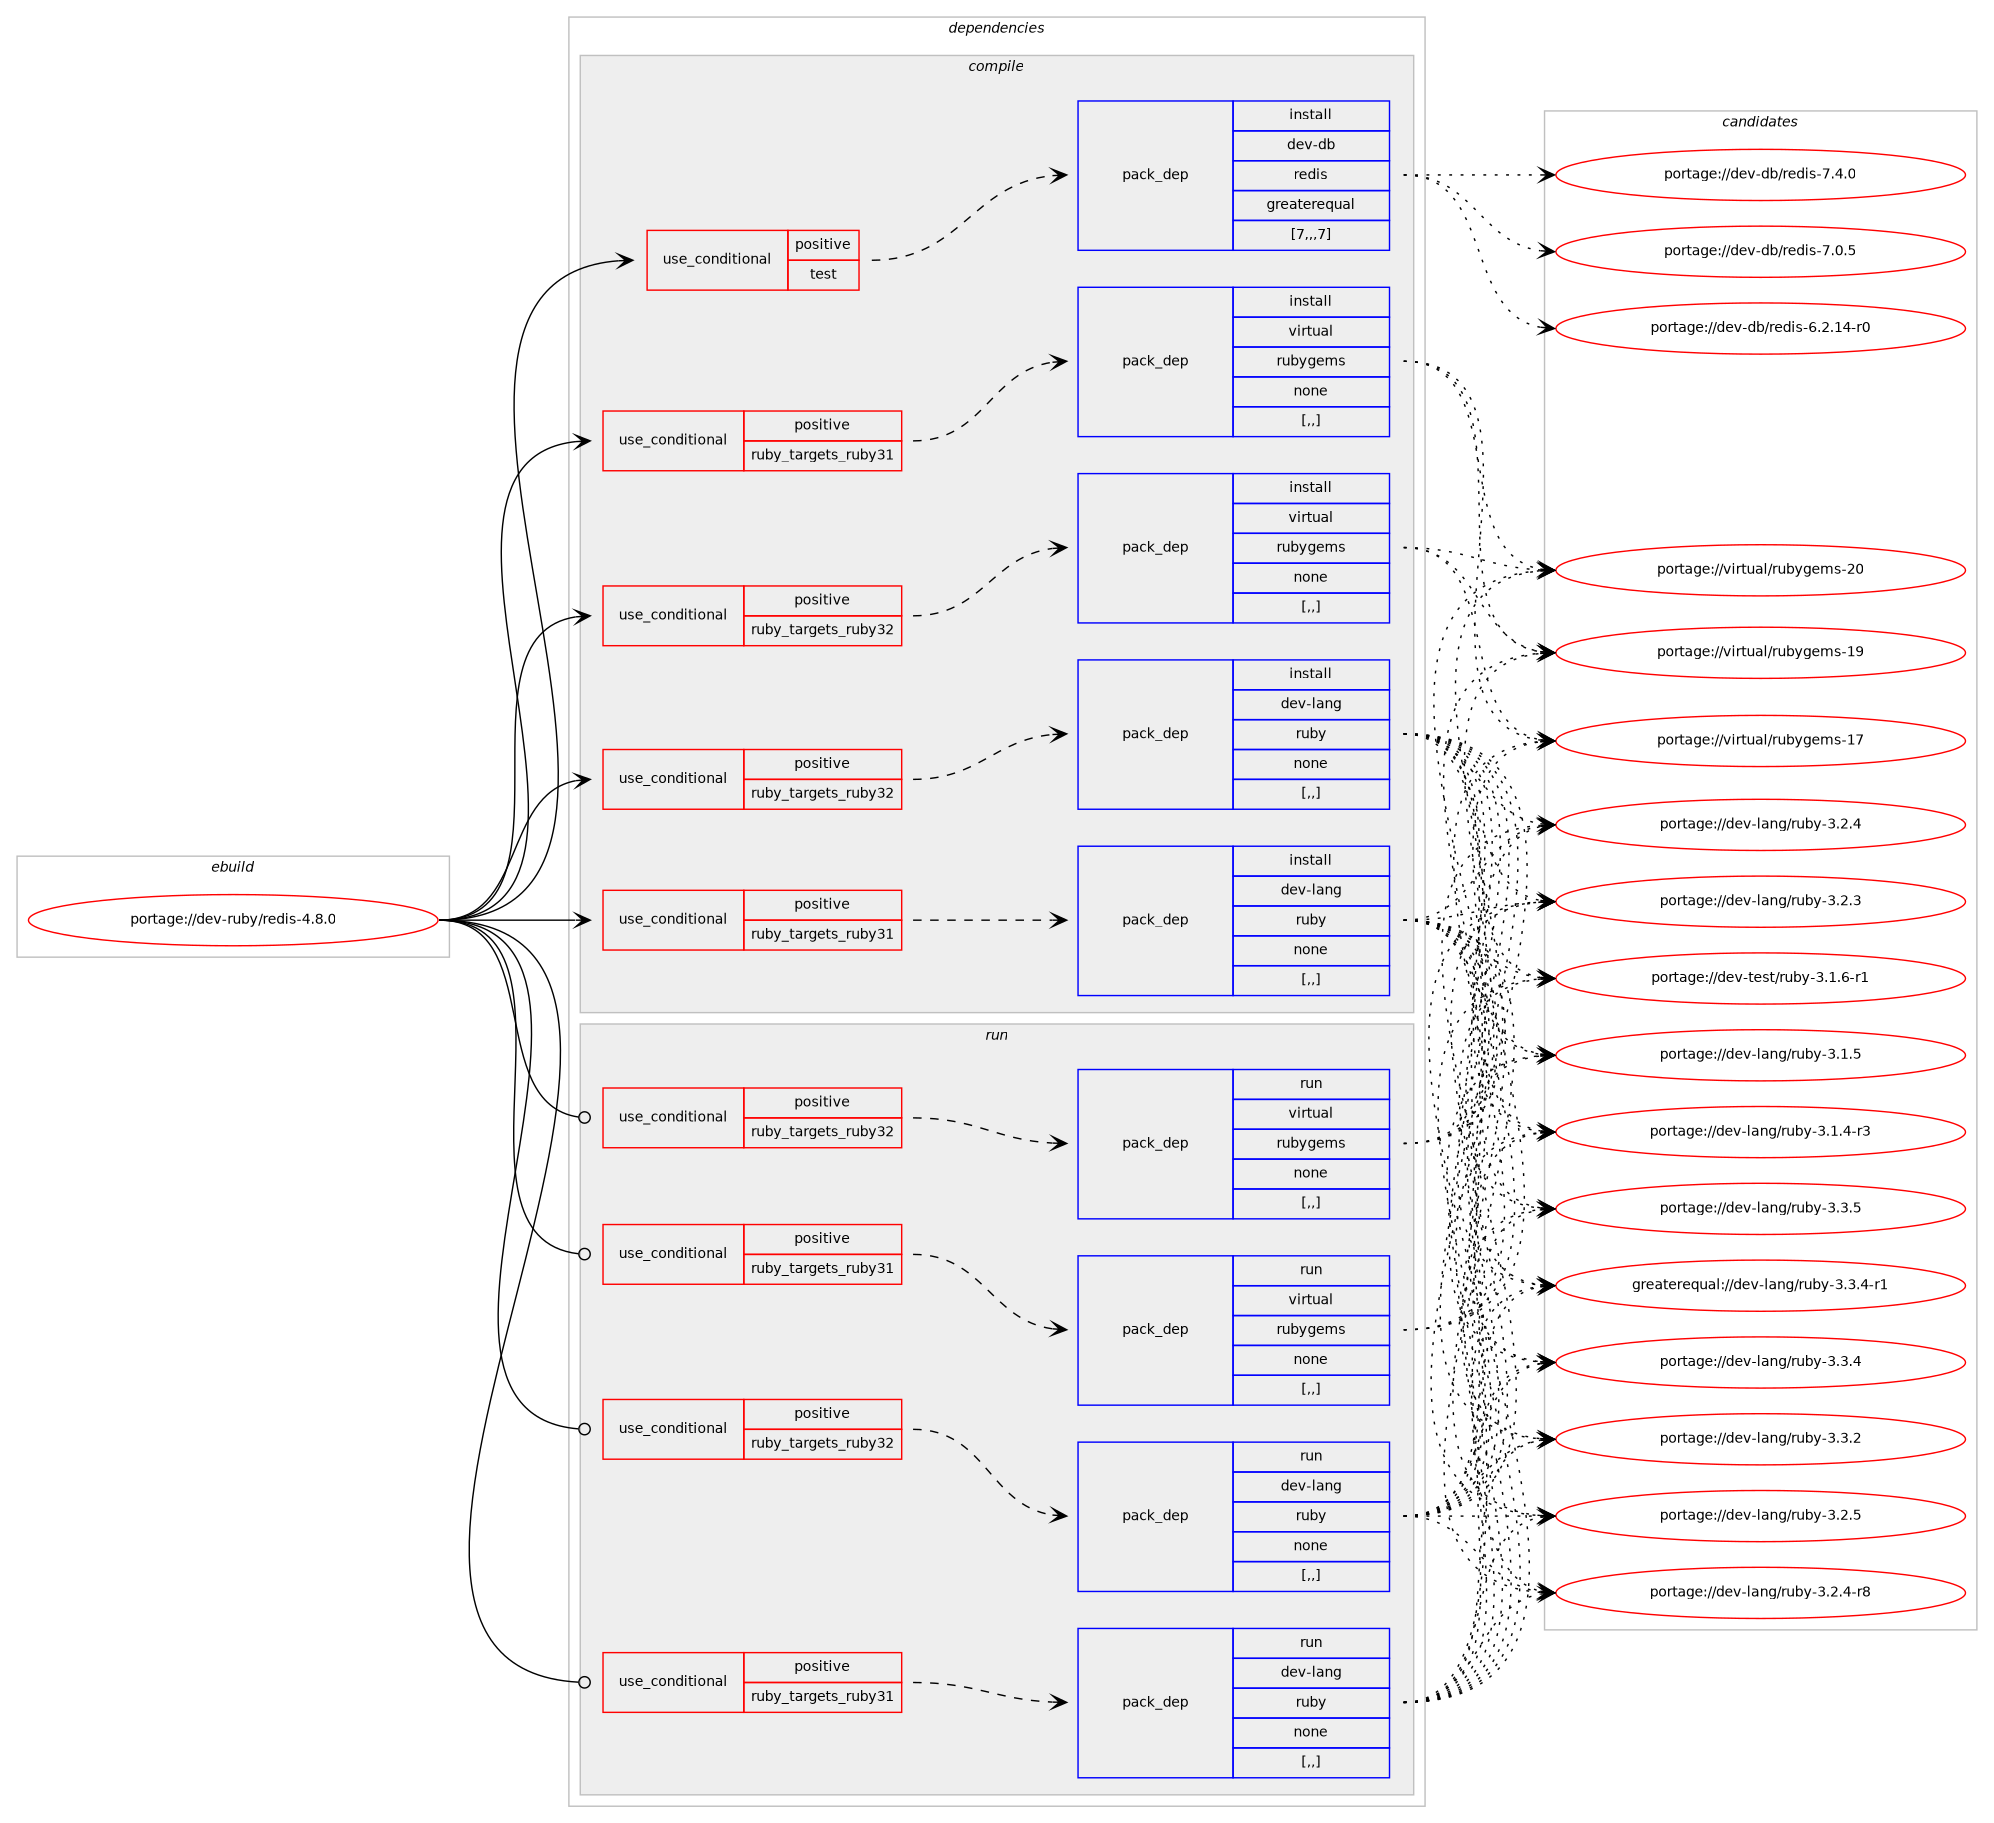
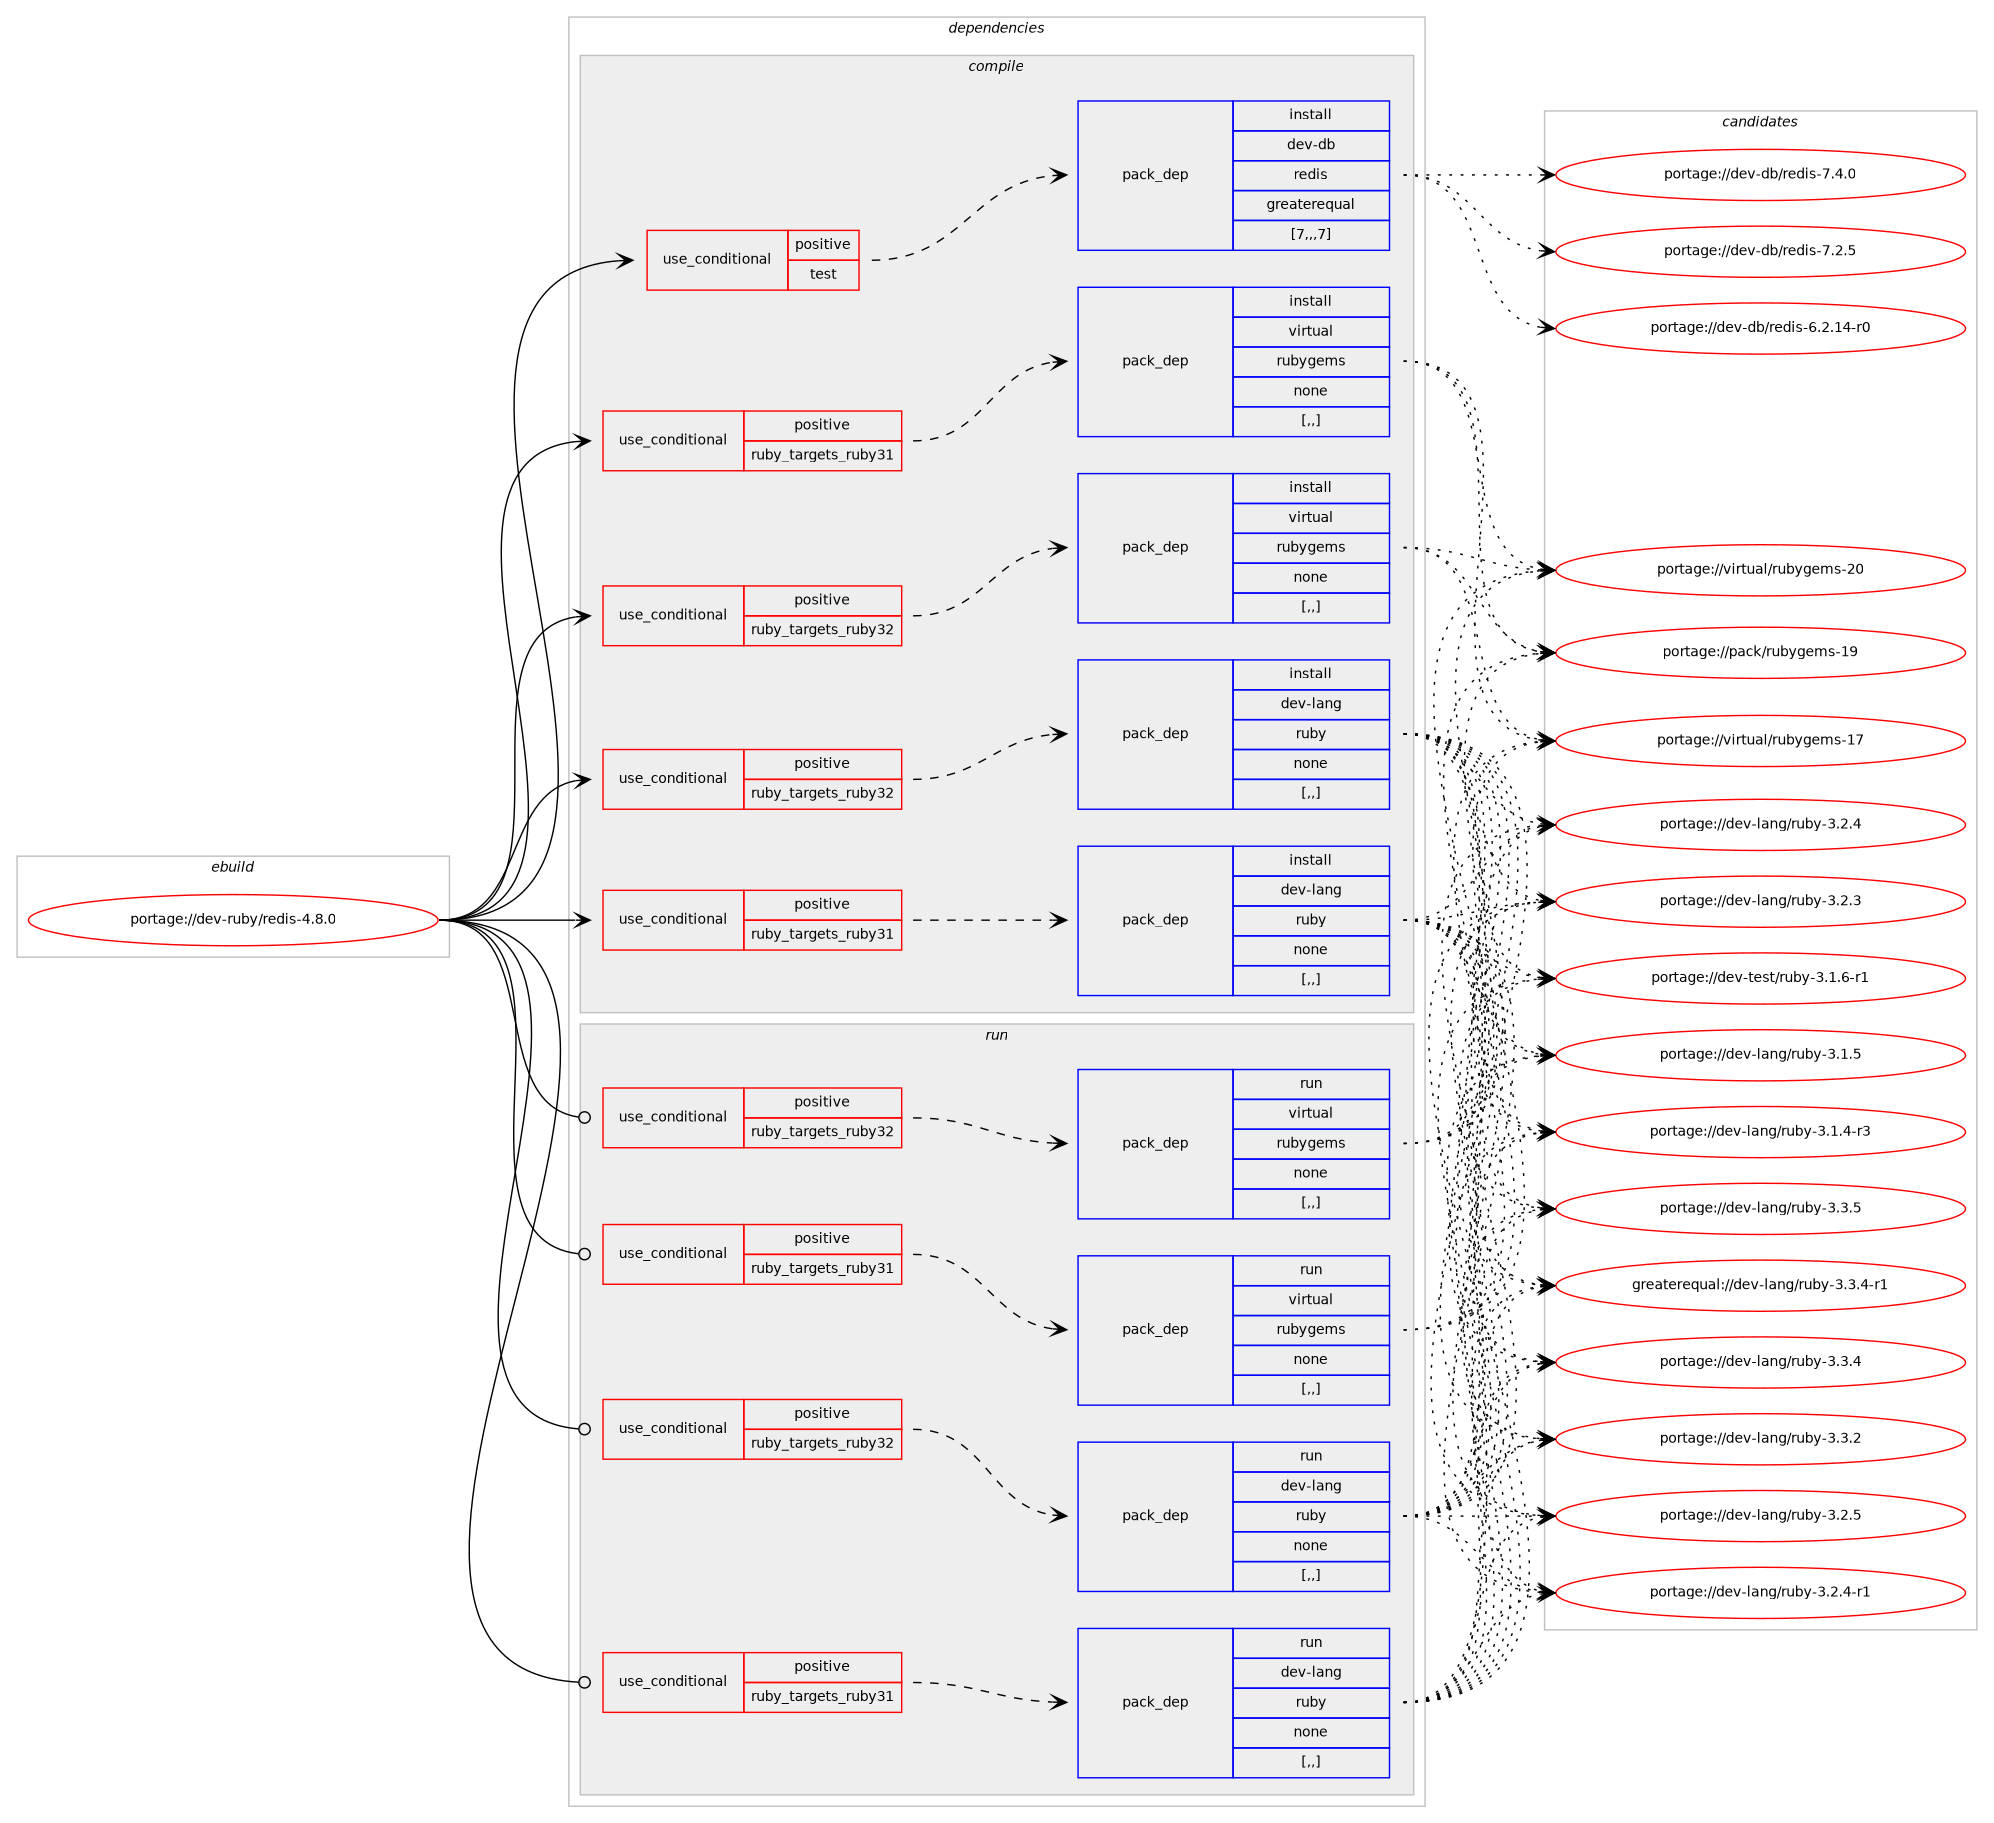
node "portage://dev-db/redis-7.0.5": label "portage://dev-db/redis-7.0.5" -> "portage://dev-db/redis-7.2.5"
node "portage://virtual/rubygems-19": label "portage://virtual/rubygems-19" -> "portage://pack/rubygems-19"
node "portage://dev-lang/ruby-3.2.4-r8": label "portage://dev-lang/ruby-3.2.4-r8" -> "portage://dev-lang/ruby-3.2.4-r1"
